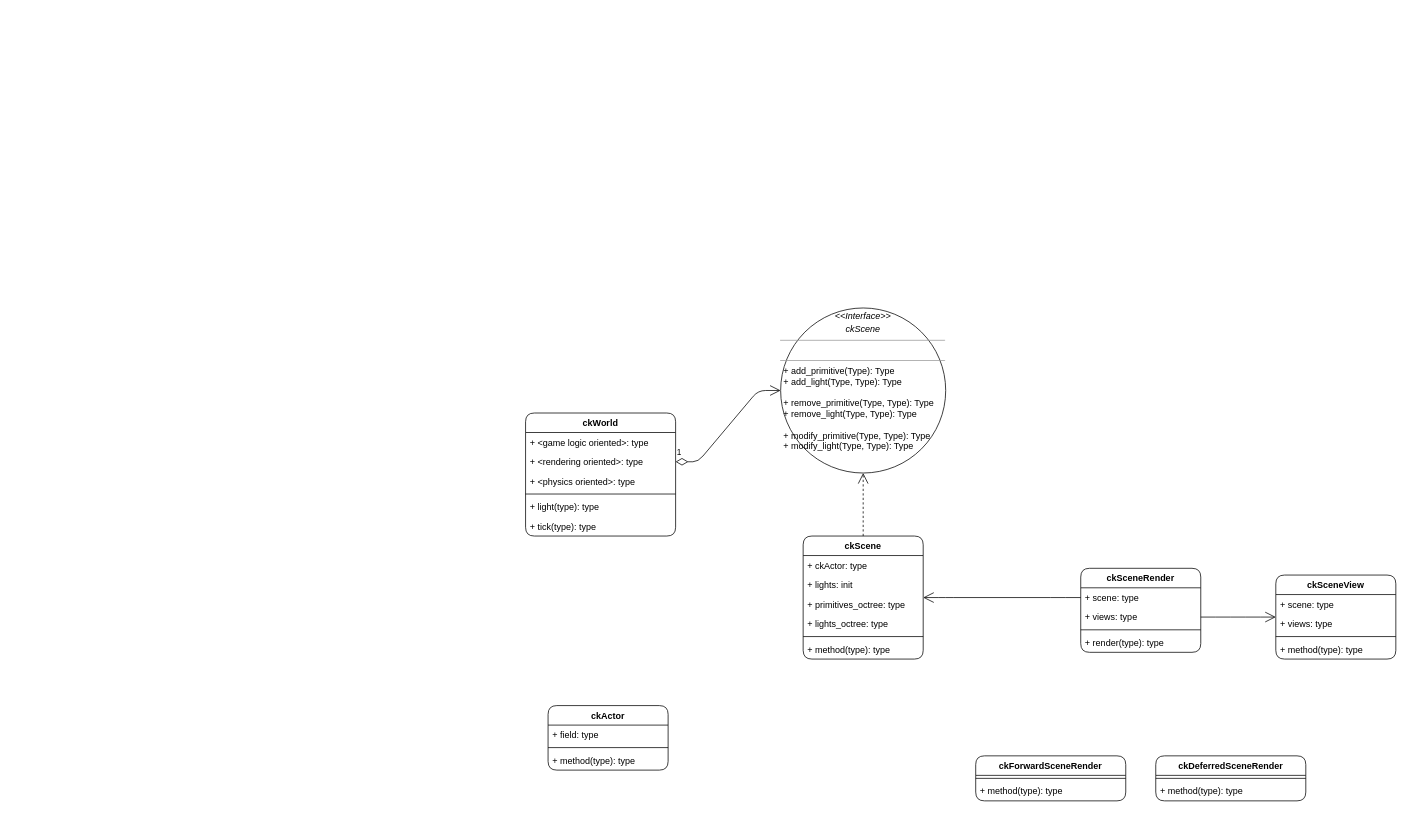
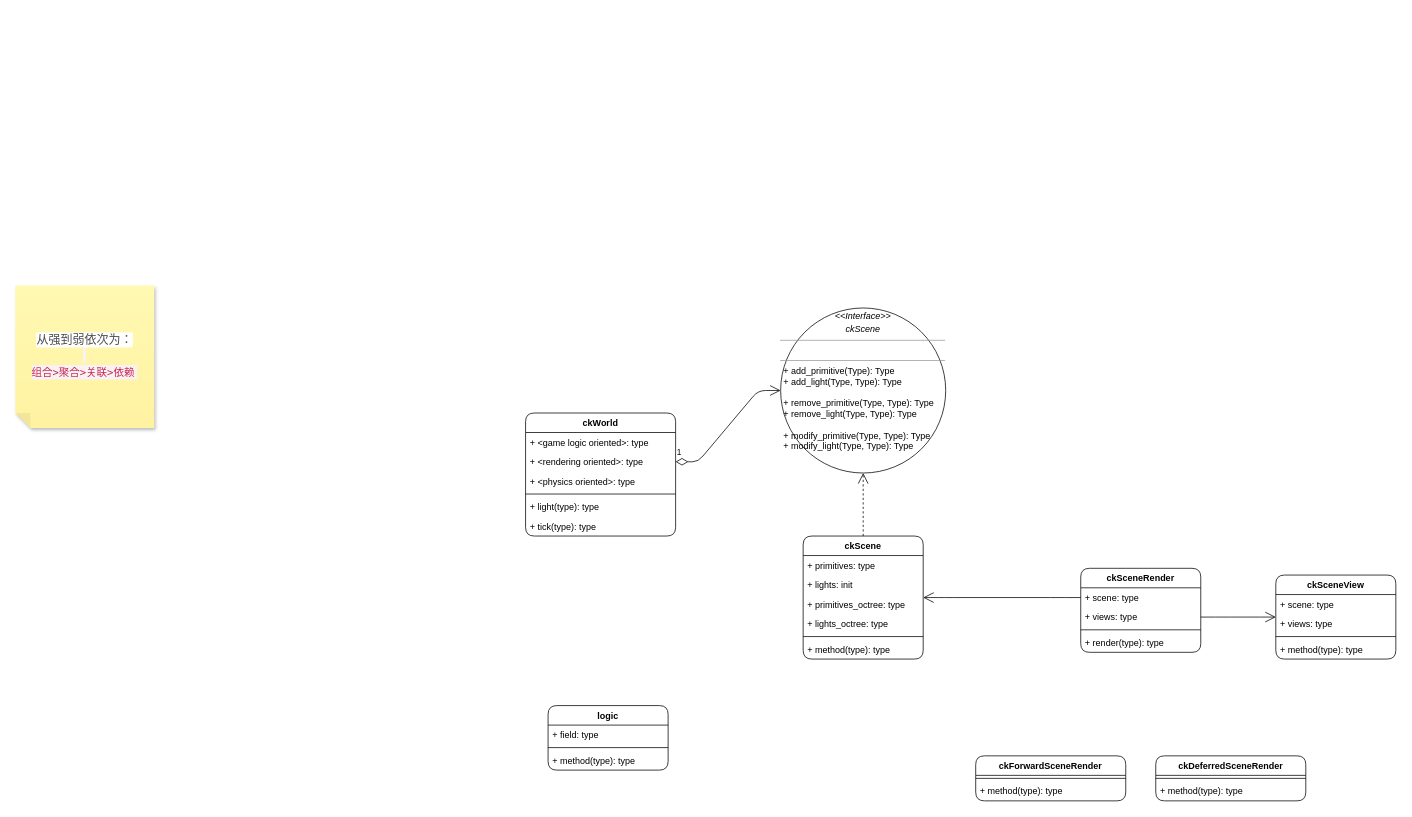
node "从强到弱依次为： 组合>聚合>关联>依赖": added
node "+ ckActor: type": label "+ ckActor: type" -> "+ primitives: type"
node "ckActor": label "ckActor" -> "logic"
